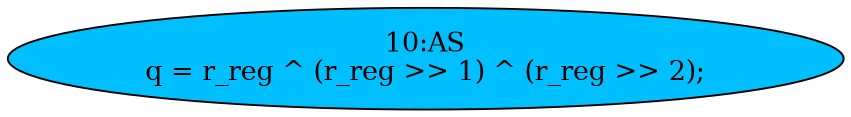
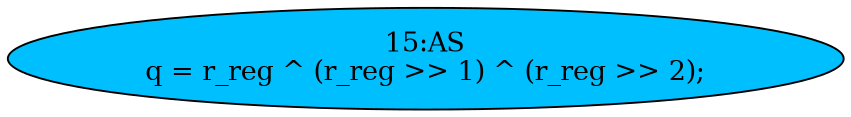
node "10:AS q = r_reg ^ (r_reg >> 1) ^ (r_reg >> 2);": label "10:AS q = r_reg ^ (r_reg >> 1) ^ (r_reg >> 2);" -> "15:AS q = r_reg ^ (r_reg >> 1) ^ (r_reg >> 2);"
